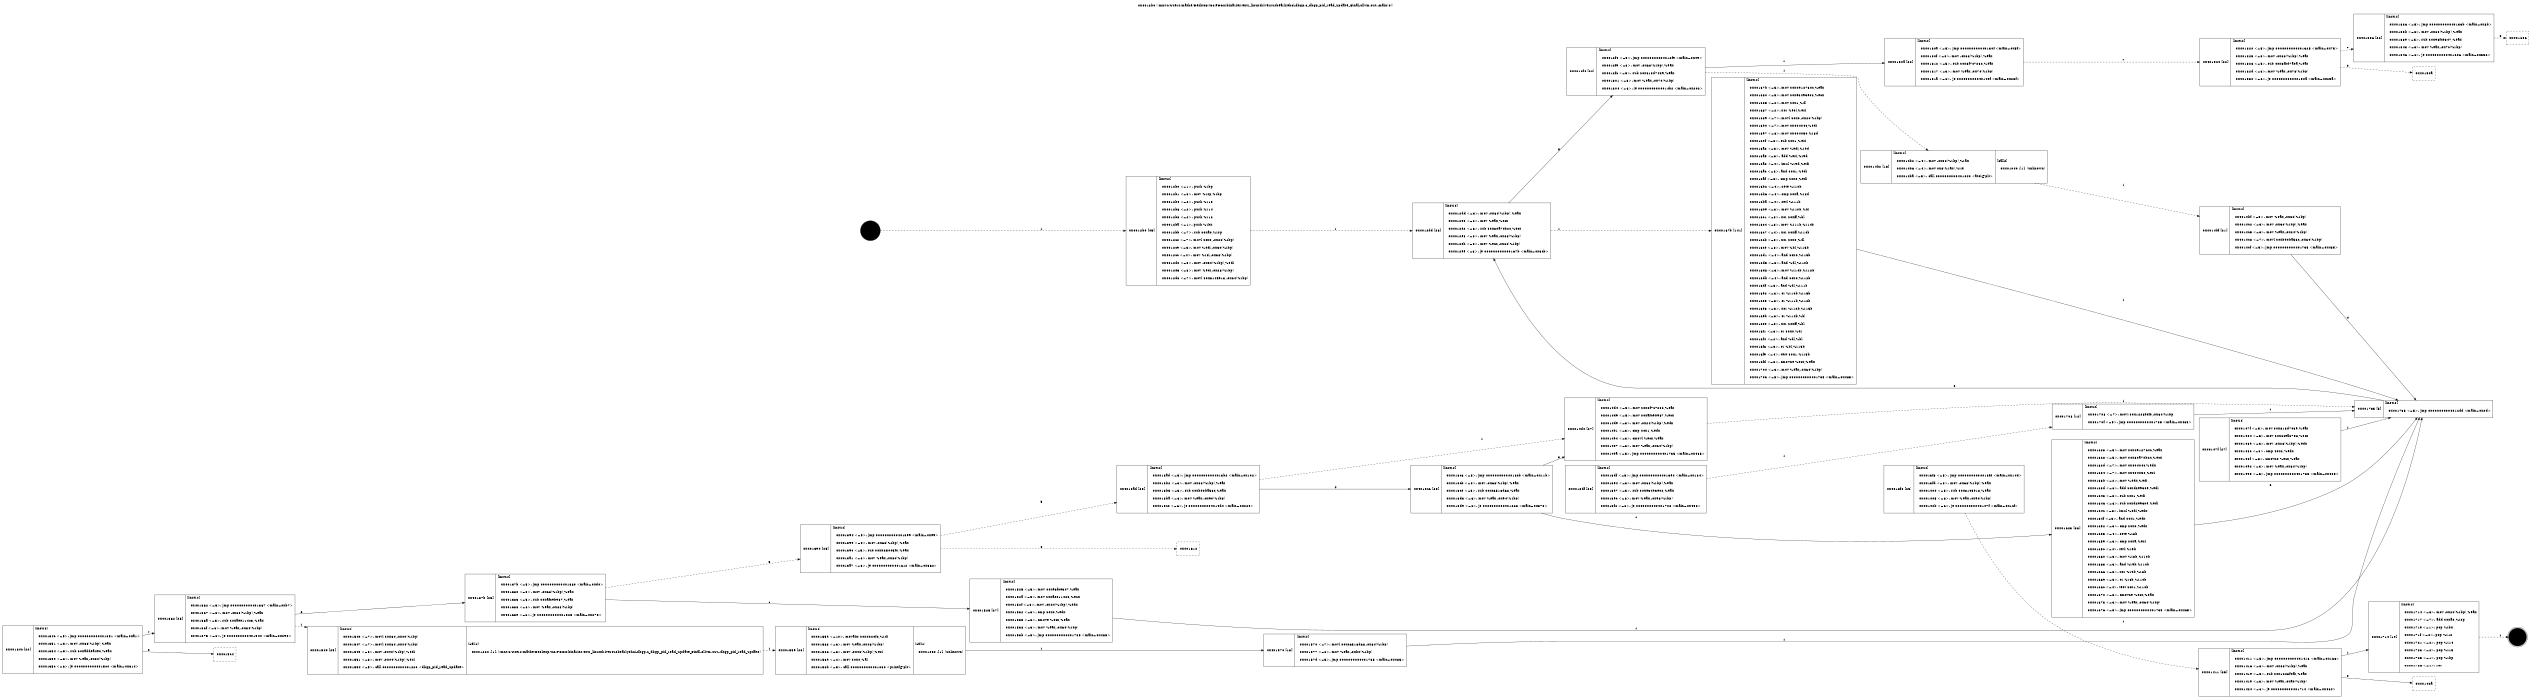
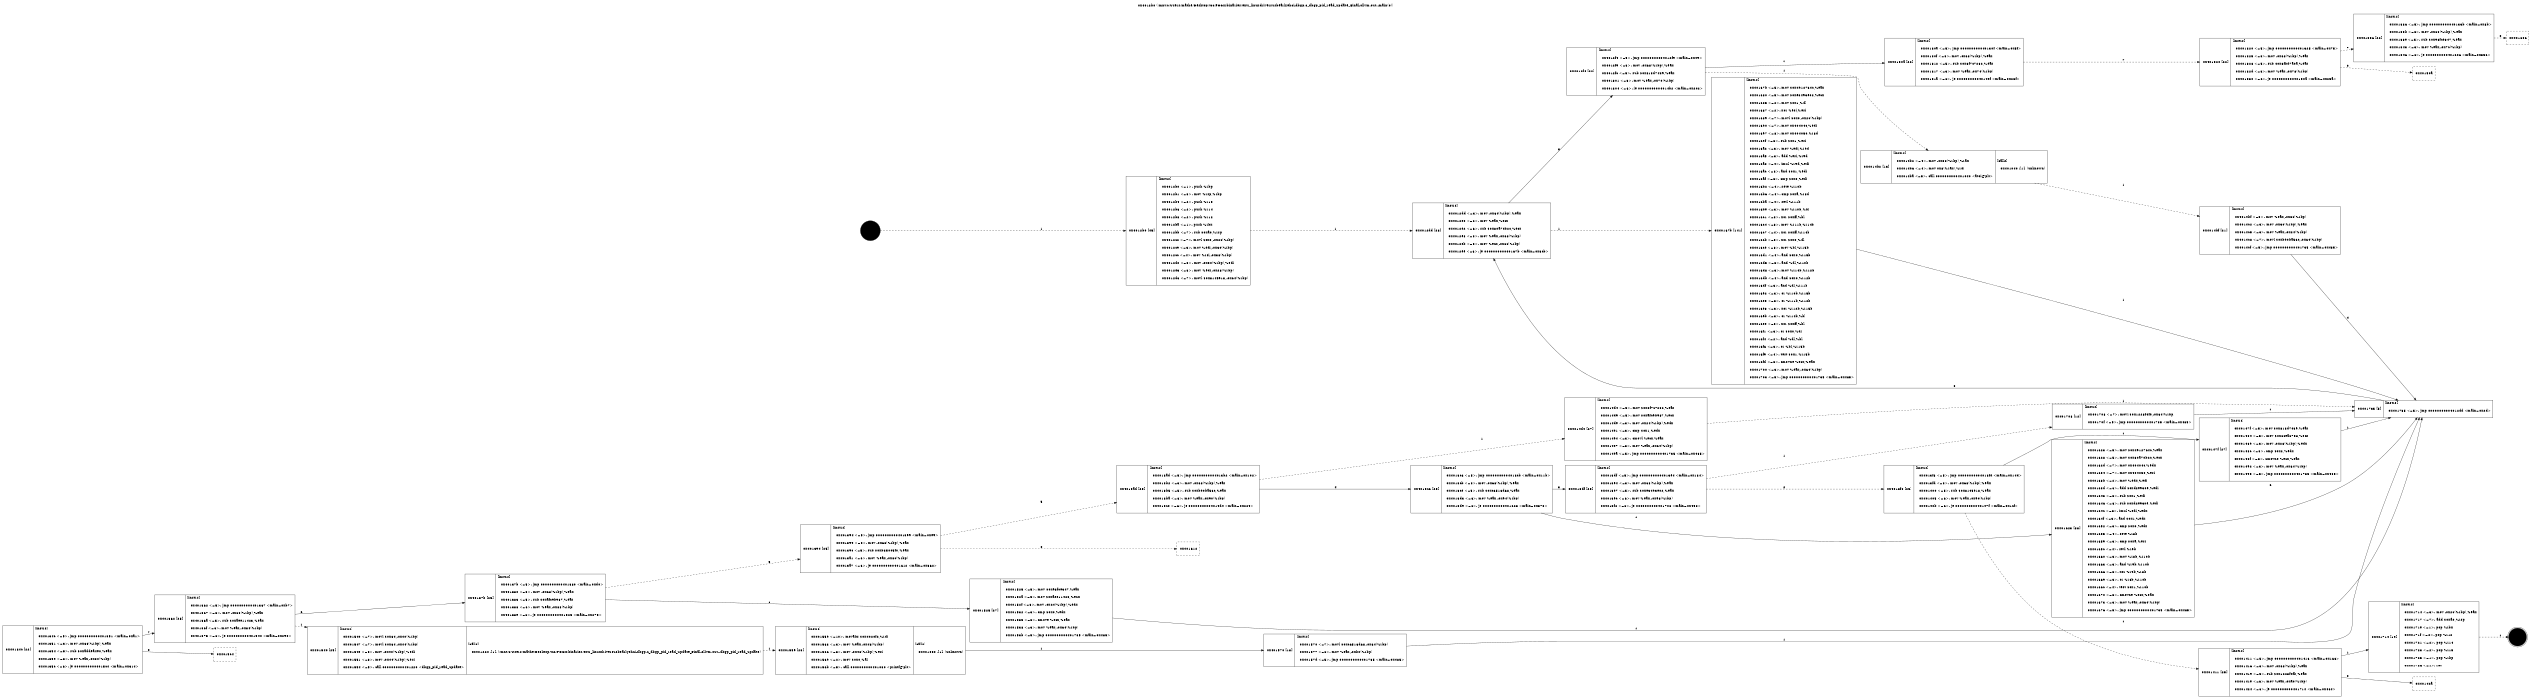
edge "0x4013f8 [25]" -> "0x40147f [27]": added, label "1"
edge "0x4013c6 [25]" -> "0x4014d4 [27]": now "0x4013c6 [25]" -> "0x4013df [25]"
edge "0x4013df [25]" -> "0x4013f8 [25]": added, label "2"
